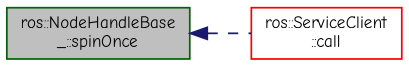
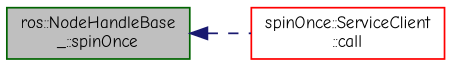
node "ros::ServiceClient ::call": label "ros::ServiceClient ::call" -> "spinOnce::ServiceClient ::call"
